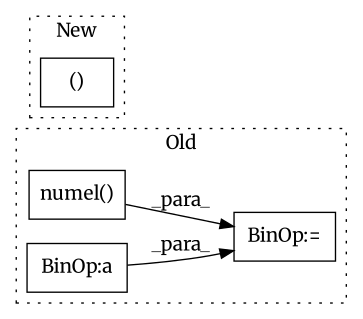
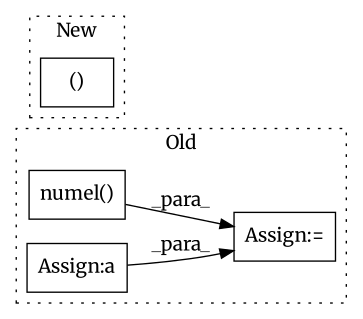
node "BinOp:=": label "BinOp:=" -> "Assign:="
node "BinOp:a": label "BinOp:a" -> "Assign:a"
